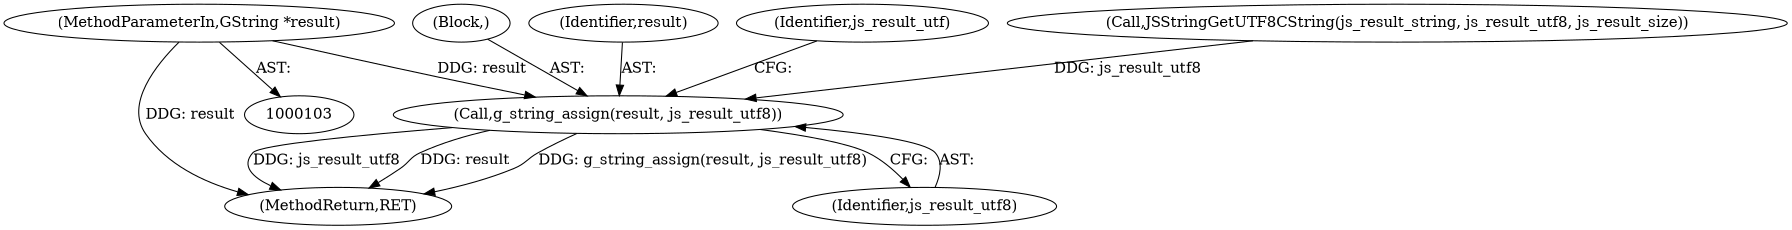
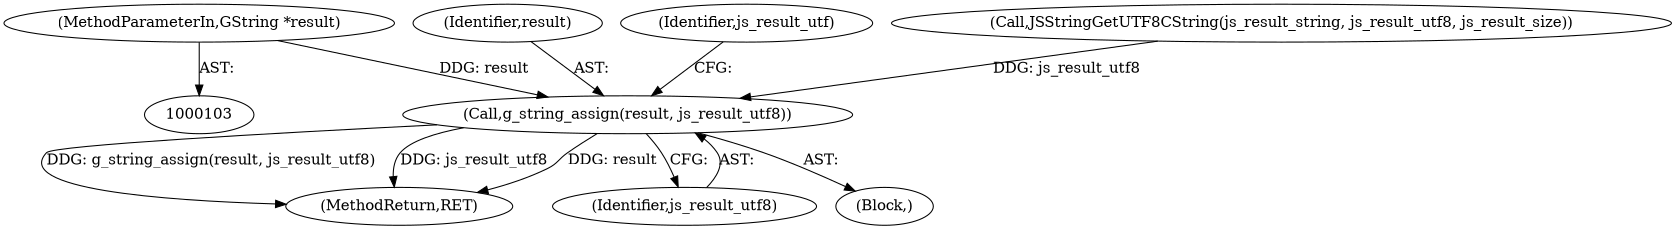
edge "(Block,)" -> "(Call,g_string_assign(result, js_result_utf8))": reversed
edge "(MethodParameterIn,GString *result)" -> "(MethodReturn,RET)": removed, label "DDG: result"
